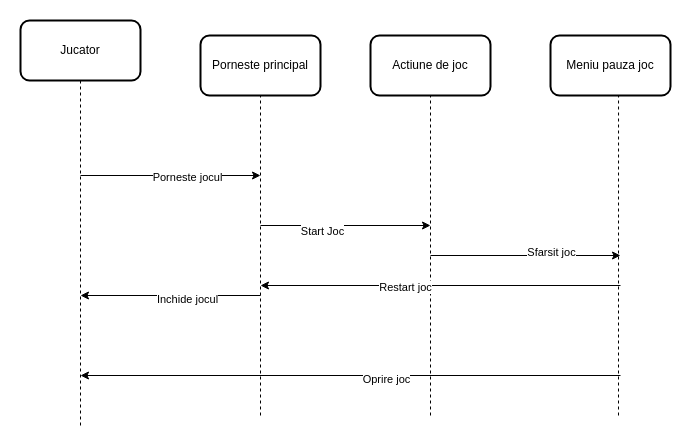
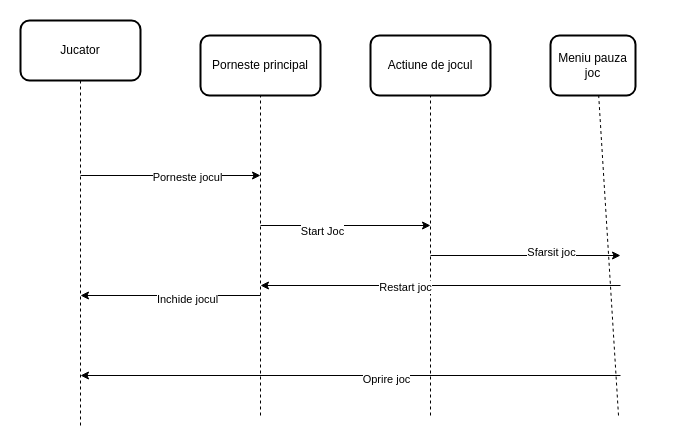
node "Actiune de joc": label "Actiune de joc" -> "Actiune de jocul"
node "Meniu pauza joc": size 120x60 -> 85x60
